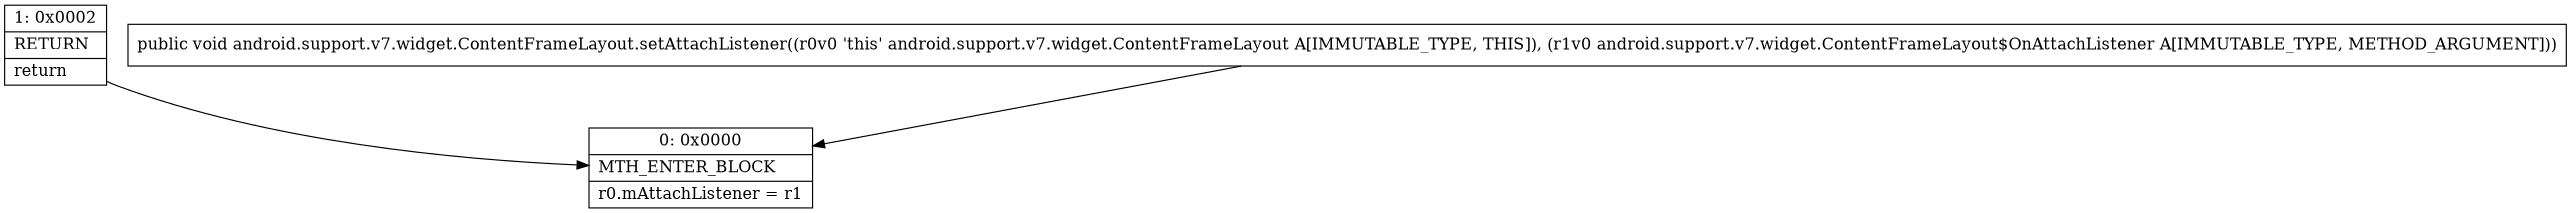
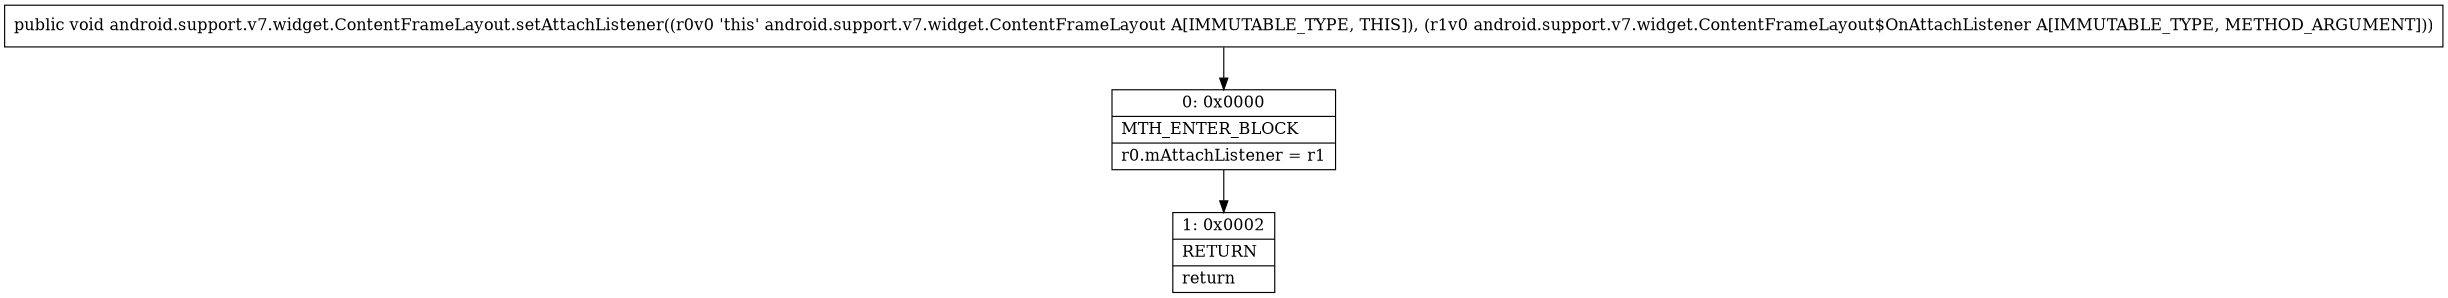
edge "1: 0x0002" -> "0: 0x0000": reversed
